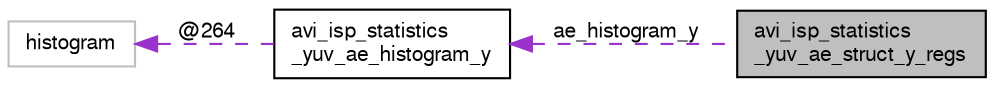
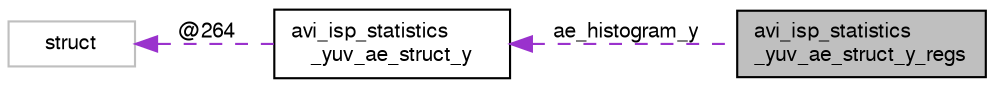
node "histogram": label "histogram" -> "struct"
node "avi_isp_statistics _yuv_ae_histogram_y": label "avi_isp_statistics _yuv_ae_histogram_y" -> "avi_isp_statistics _yuv_ae_struct_y"
